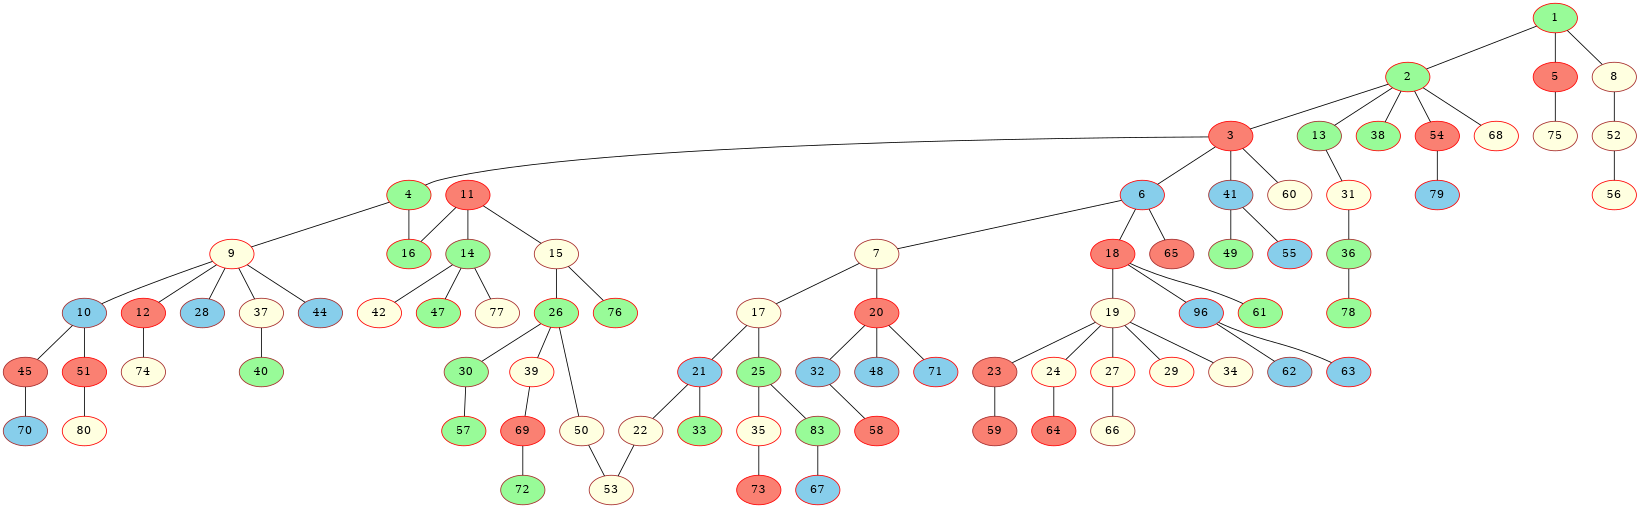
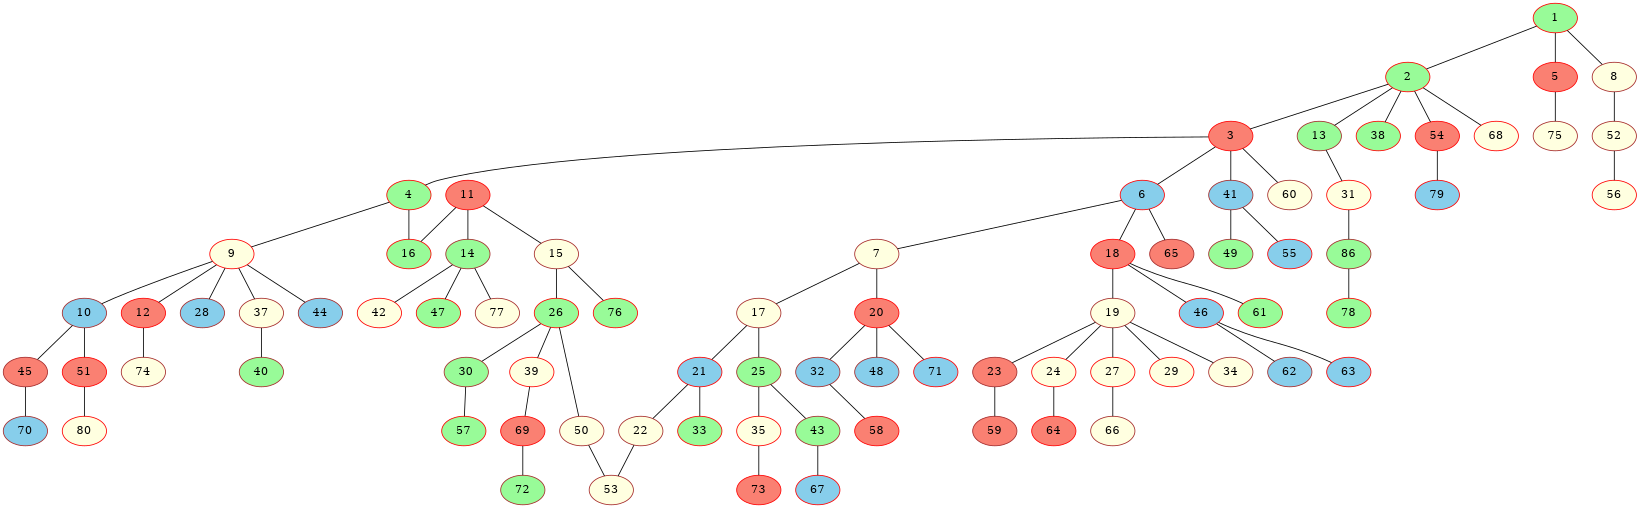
node "36": label "36" -> "86"
node "96": label "96" -> "46"
node "83": label "83" -> "43"
